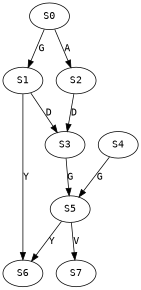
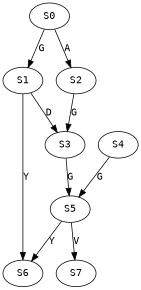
edge "S2" -> "S3": label "D" -> "G"
